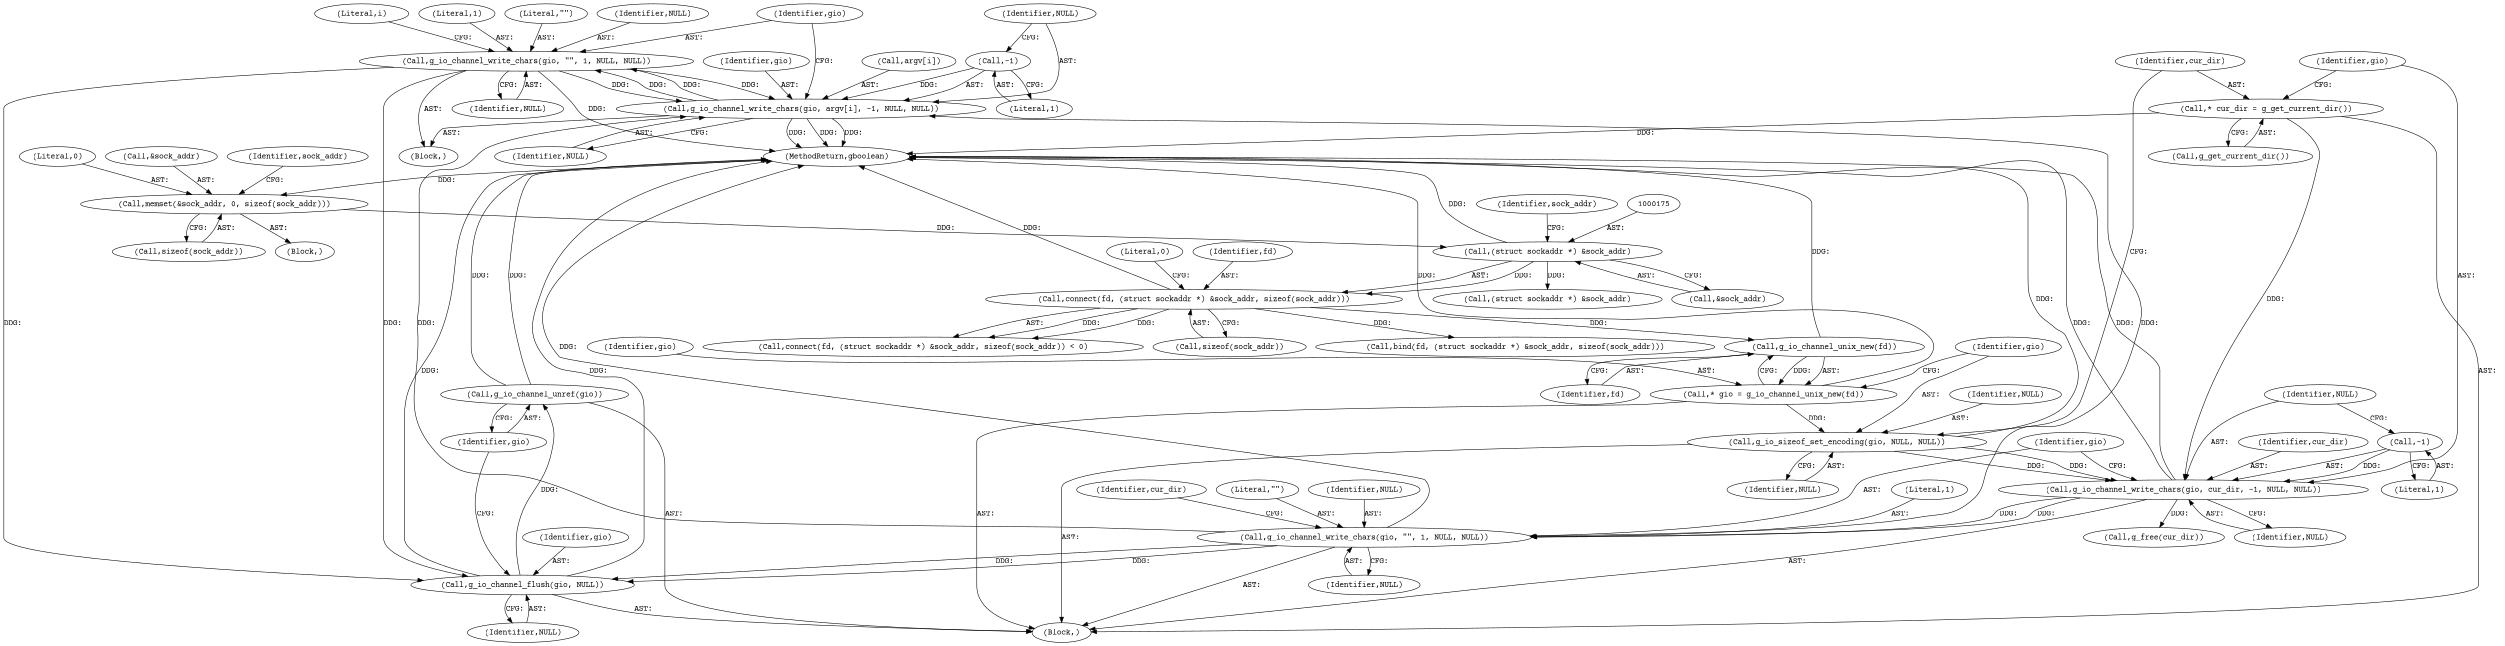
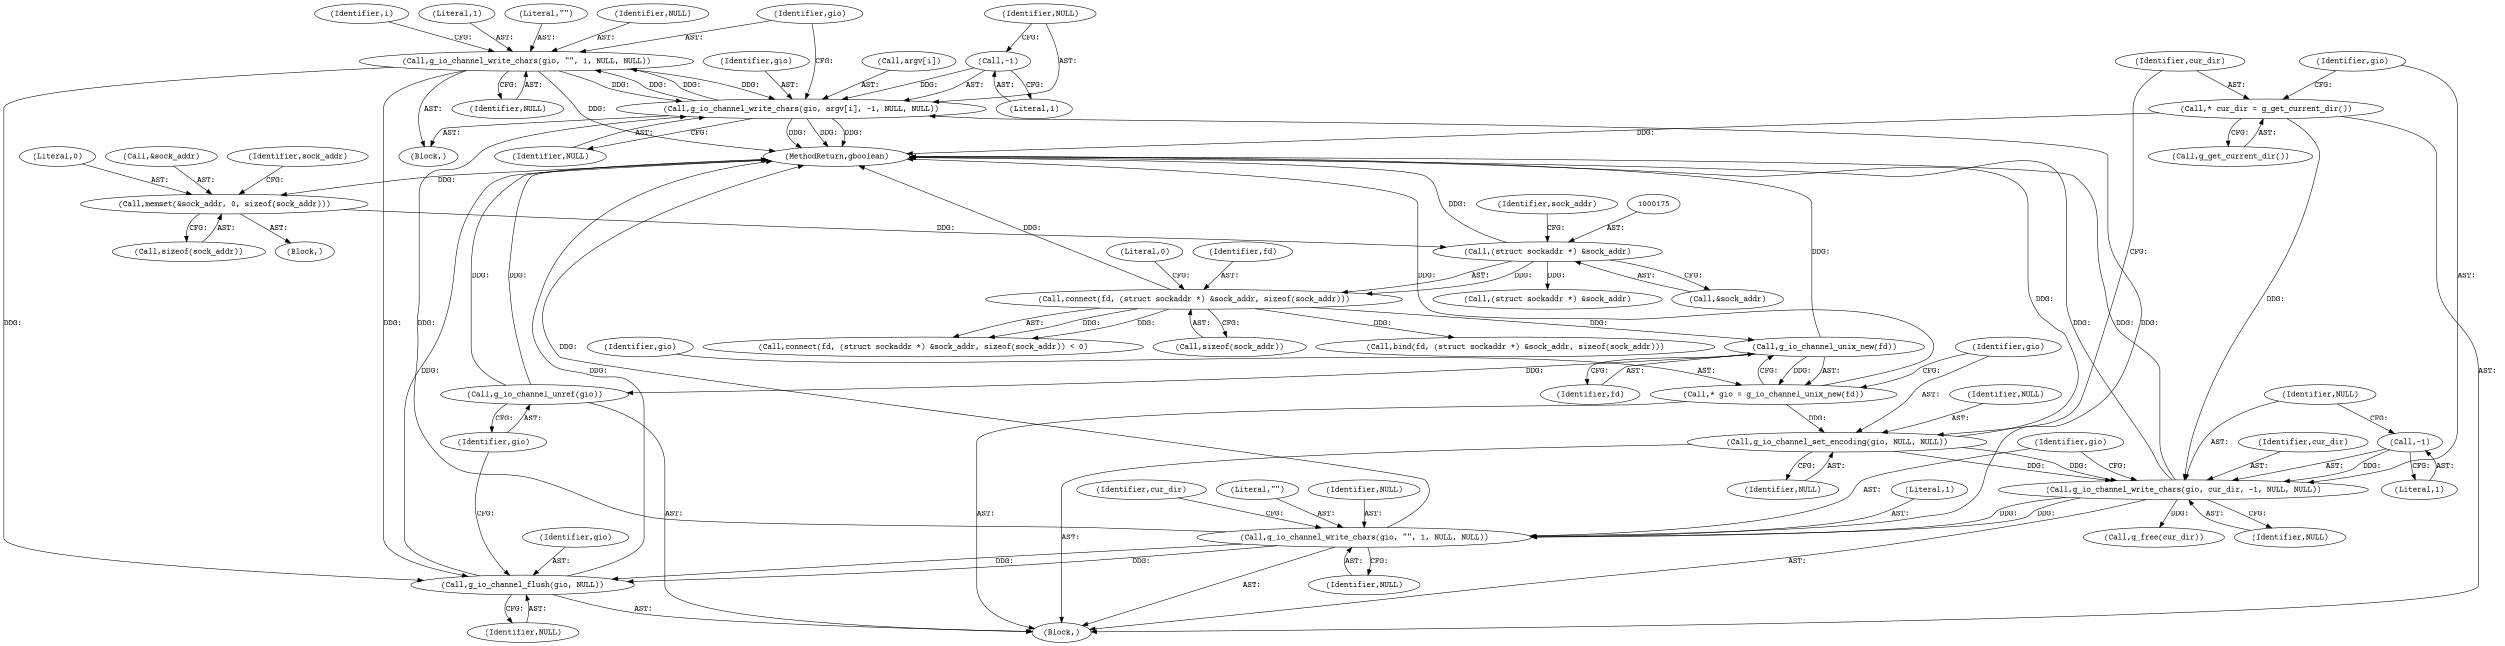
node "(Literal,i)": label "(Literal,i)" -> "(Identifier,i)"
node "(Call,g_io_sizeof_set_encoding(gio, NULL, NULL))": label "(Call,g_io_sizeof_set_encoding(gio, NULL, NULL))" -> "(Call,g_io_channel_set_encoding(gio, NULL, NULL))"
edge "(Call,g_io_channel_flush(gio, NULL))" -> "(Call,g_io_channel_unref(gio))": now "(Call,g_io_channel_unix_new(fd))" -> "(Call,g_io_channel_unref(gio))"
